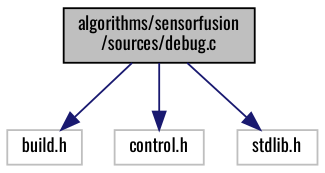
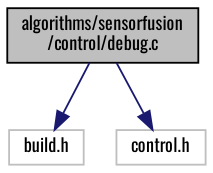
node "algorithms/sensorfusion /sources/debug.c": label "algorithms/sensorfusion /sources/debug.c" -> "algorithms/sensorfusion /control/debug.c"
node "stdlib.h": removed
